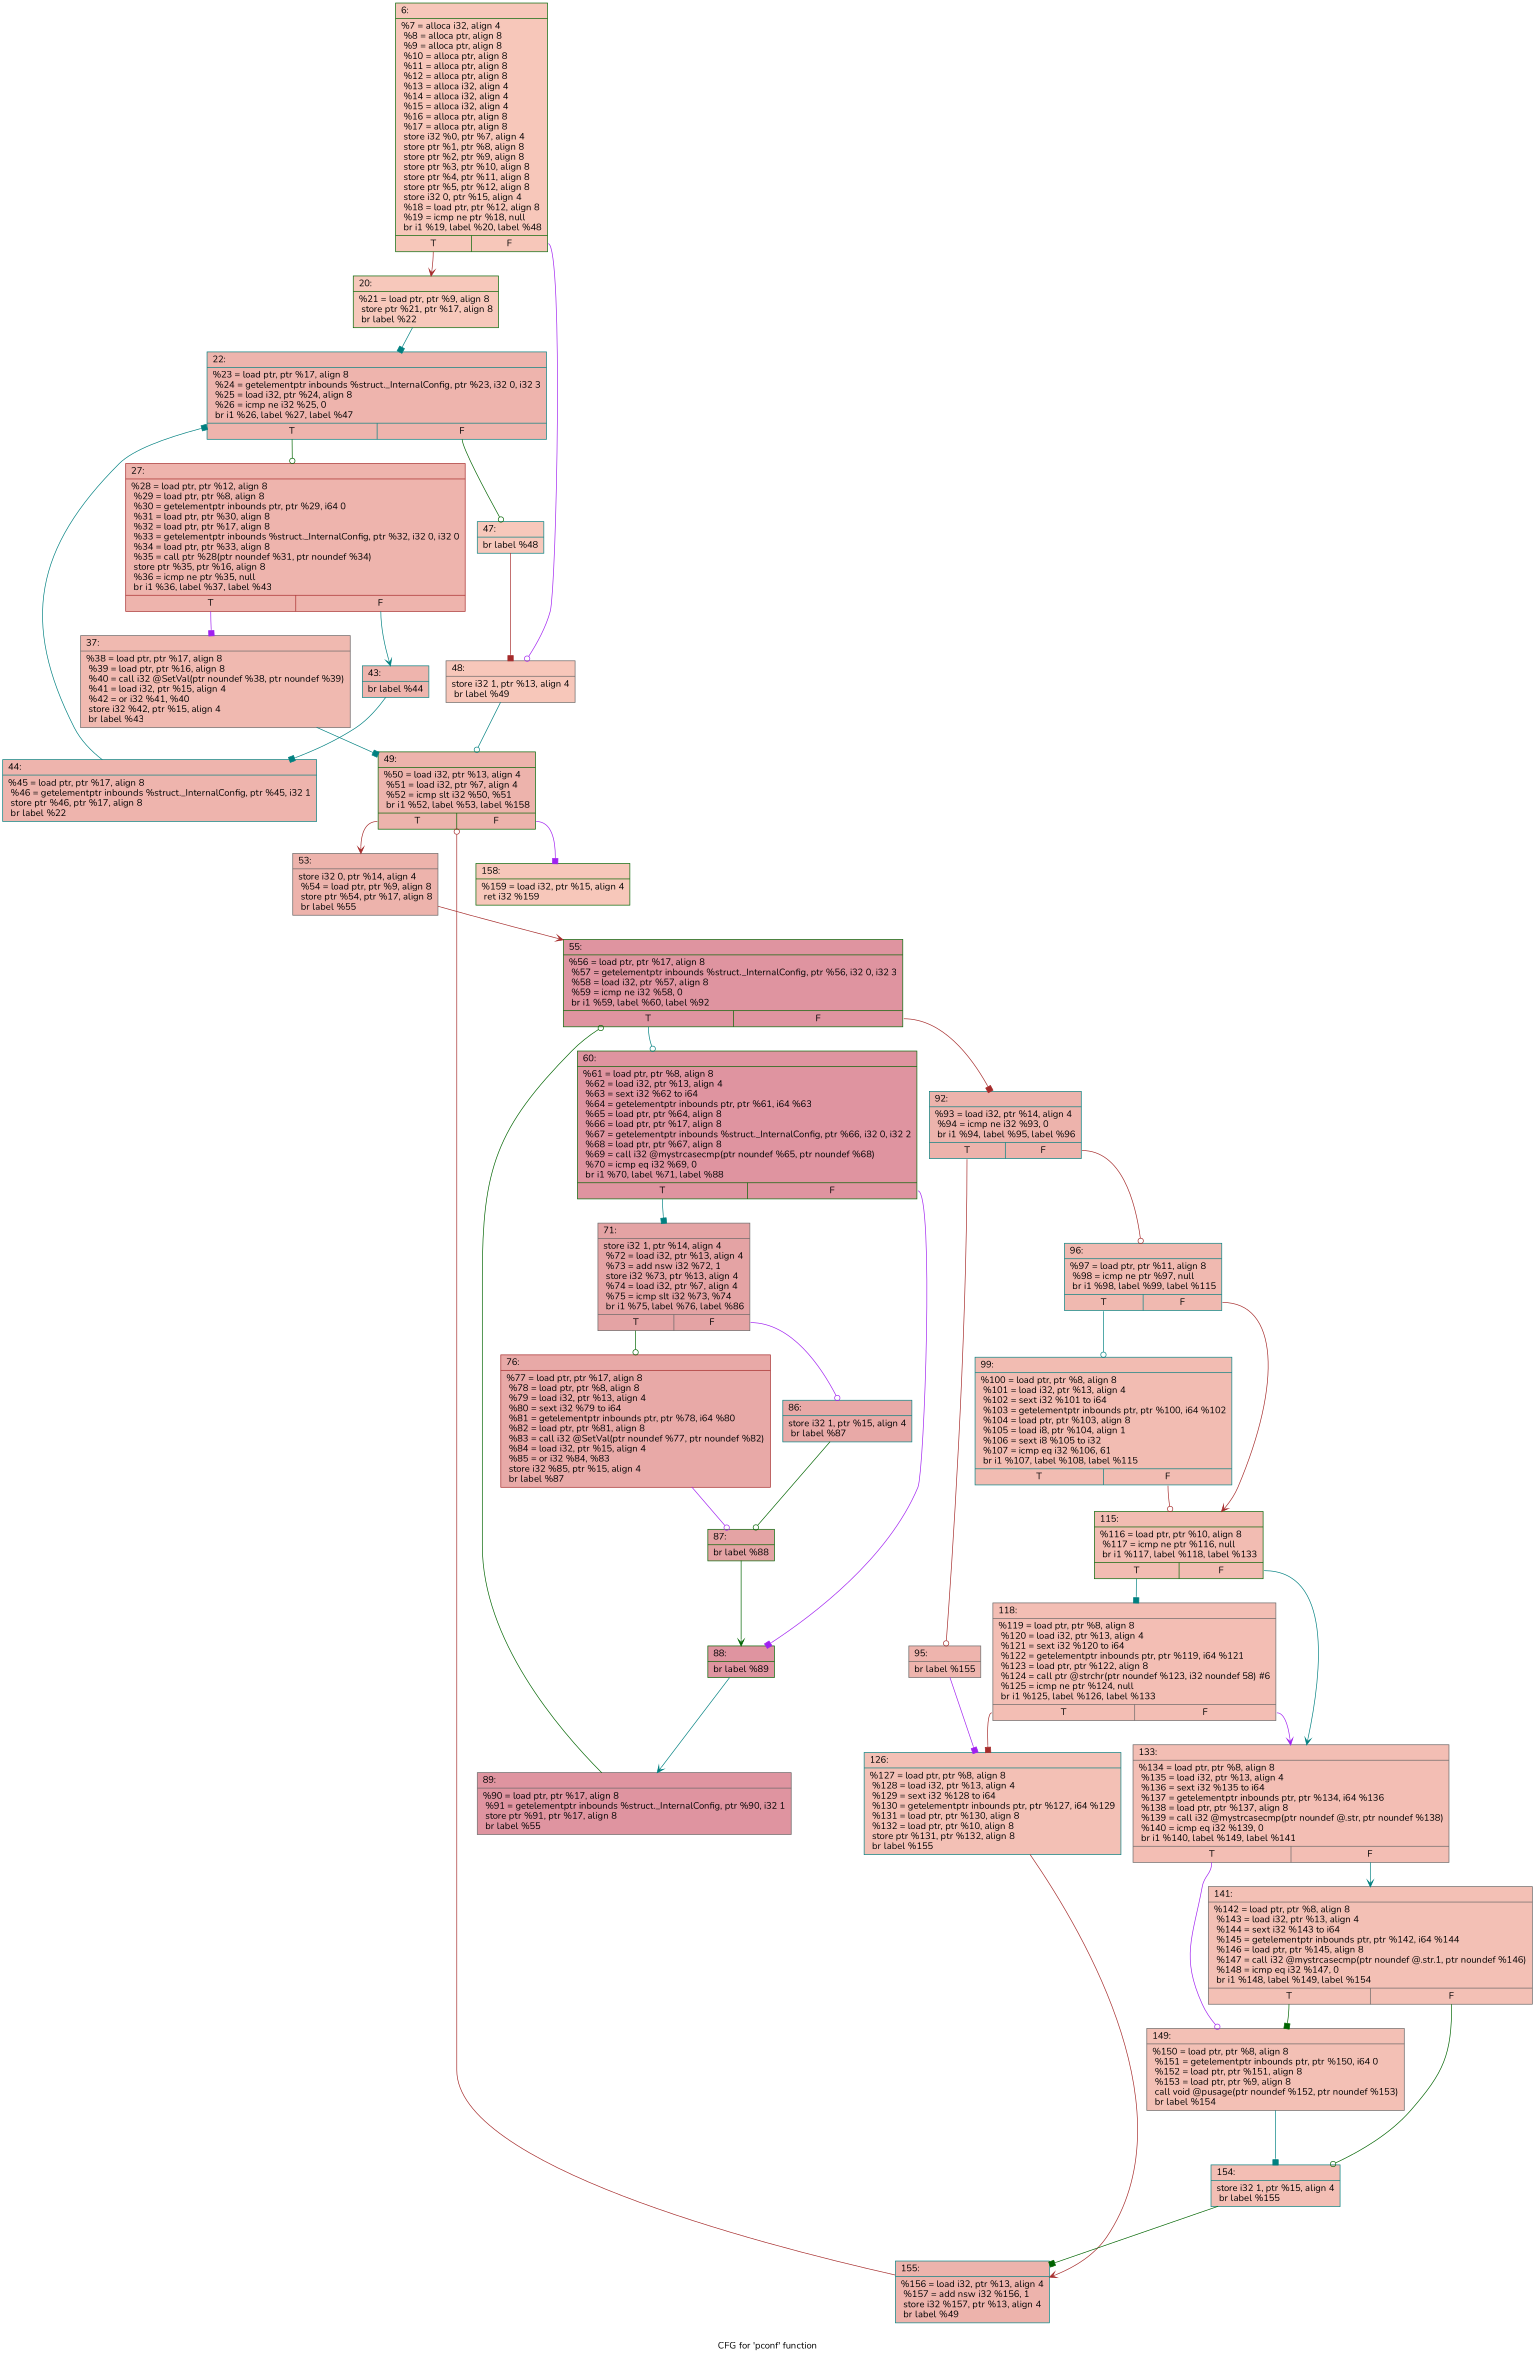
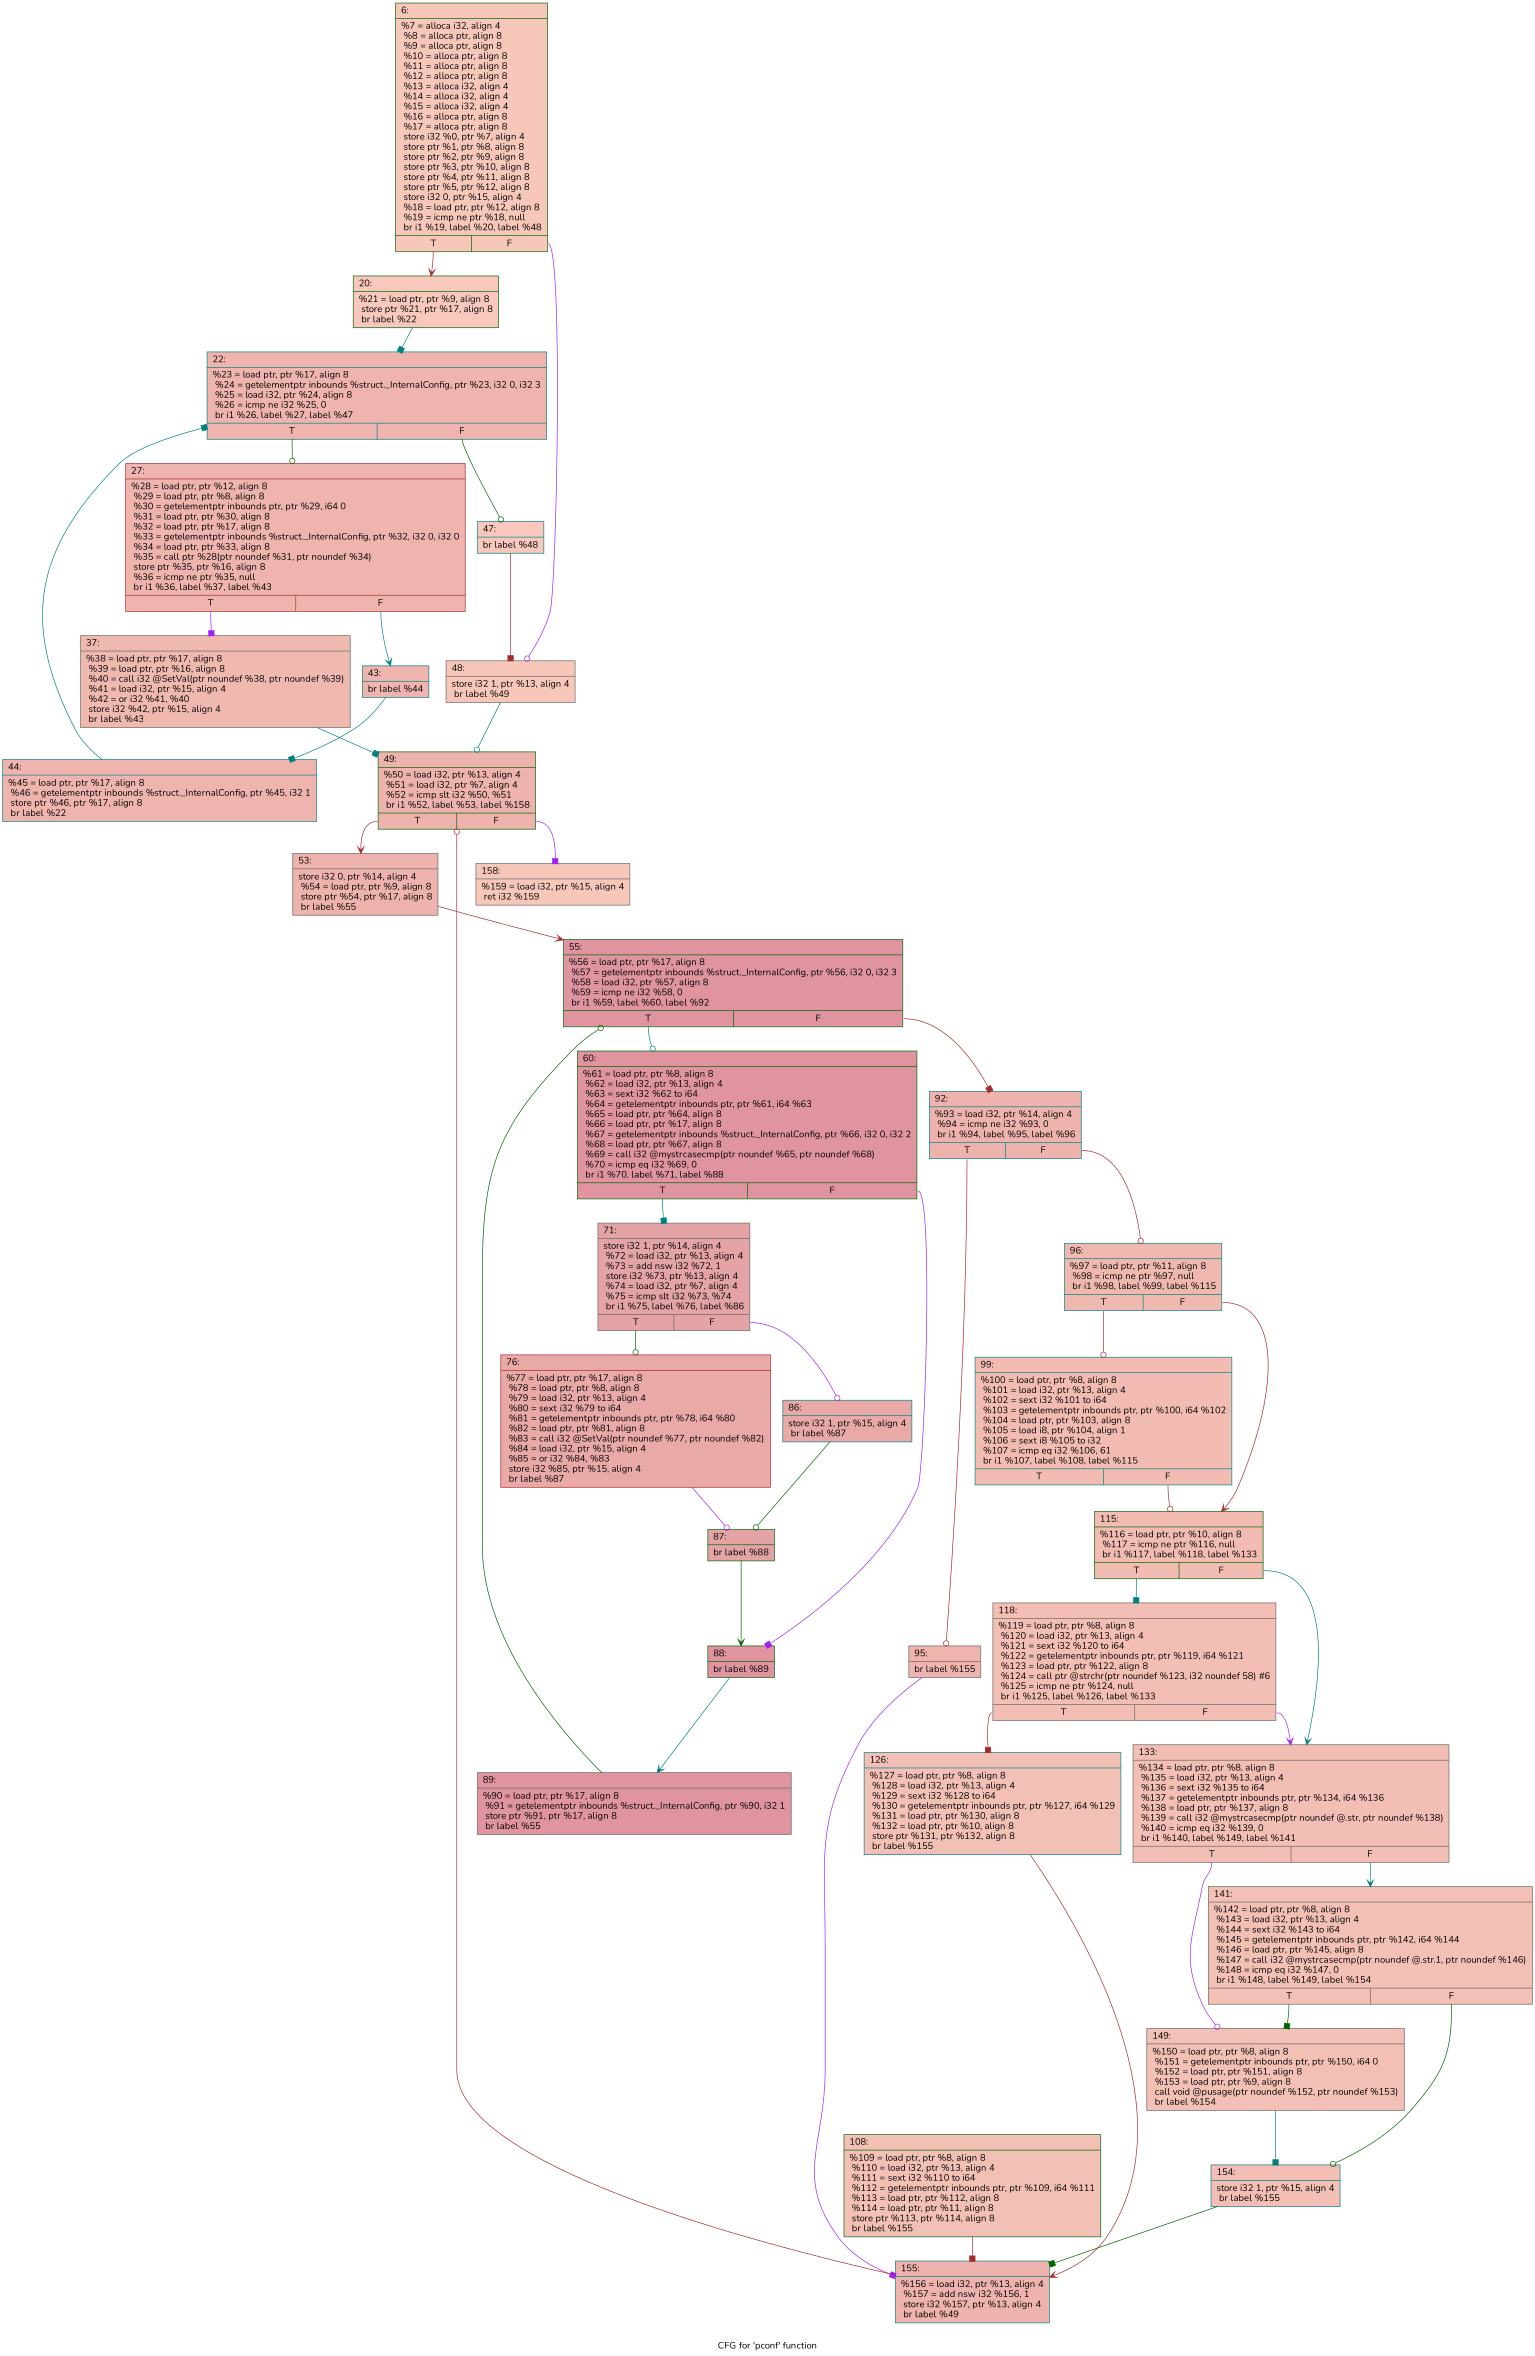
node "158:": color darkgreen -> gray40
edge "96:" -> "99:": color teal -> brown
edge "95:" -> "126:": now "95:" -> "155:"
node "108:": added
